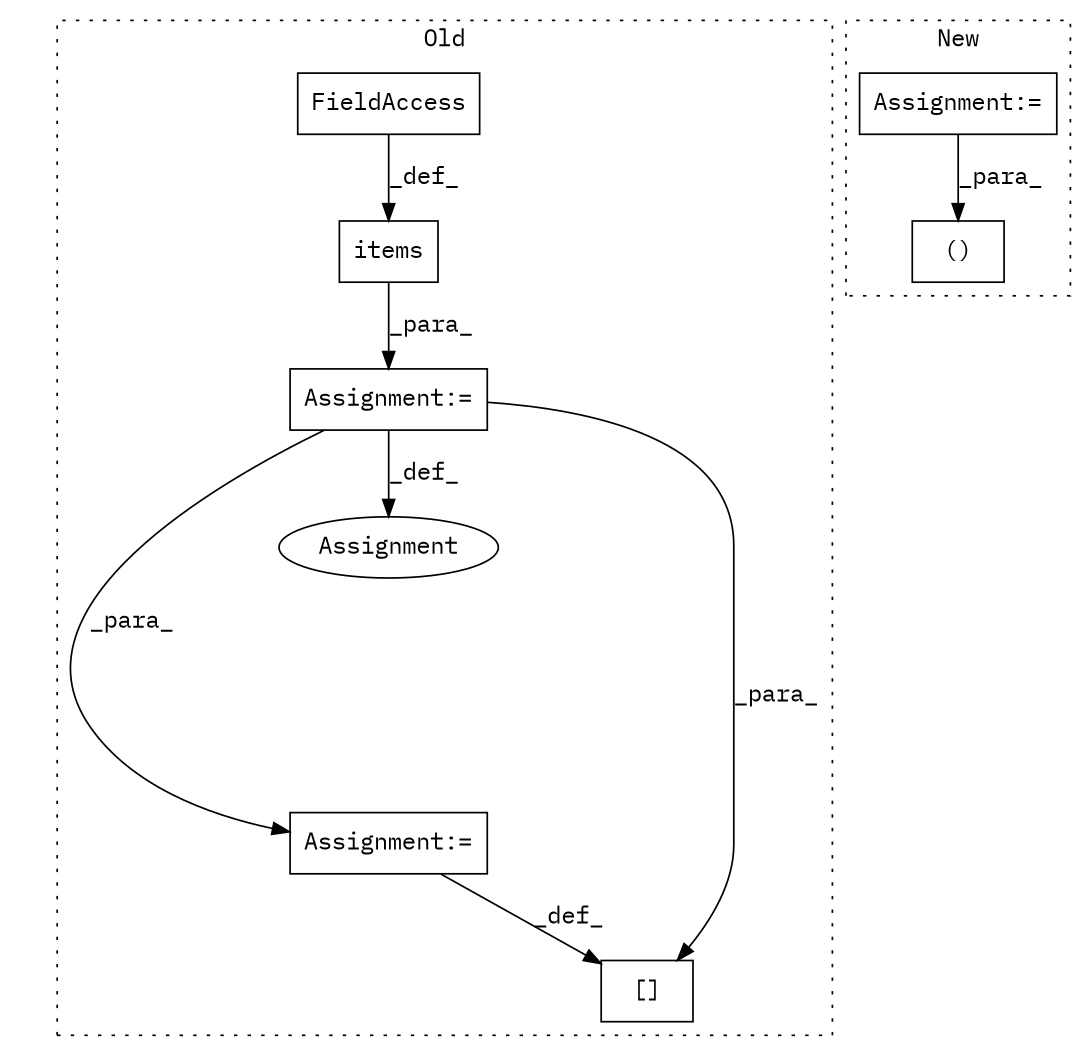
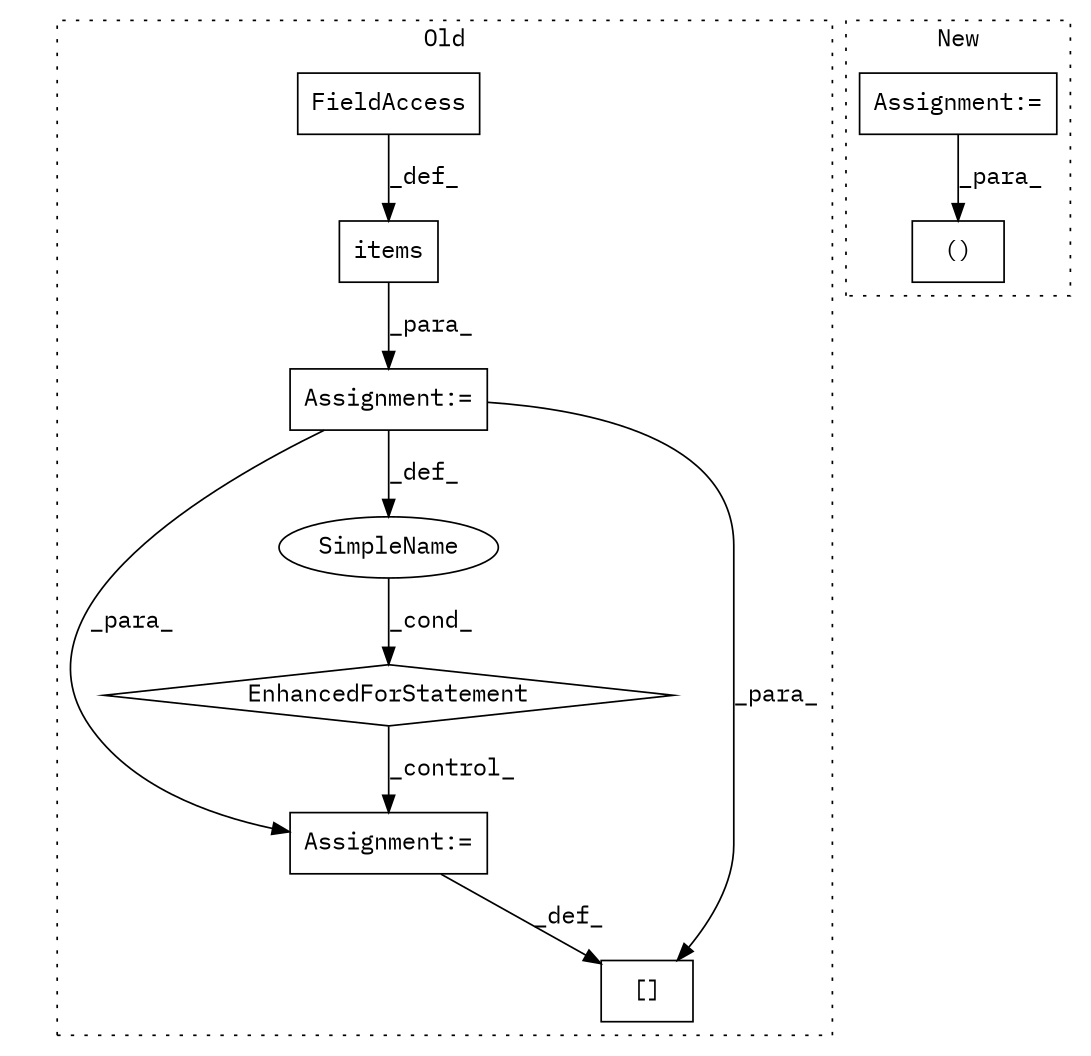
node "Assignment": label "Assignment" -> "SimpleName"
node "EnhancedForStatement": added
